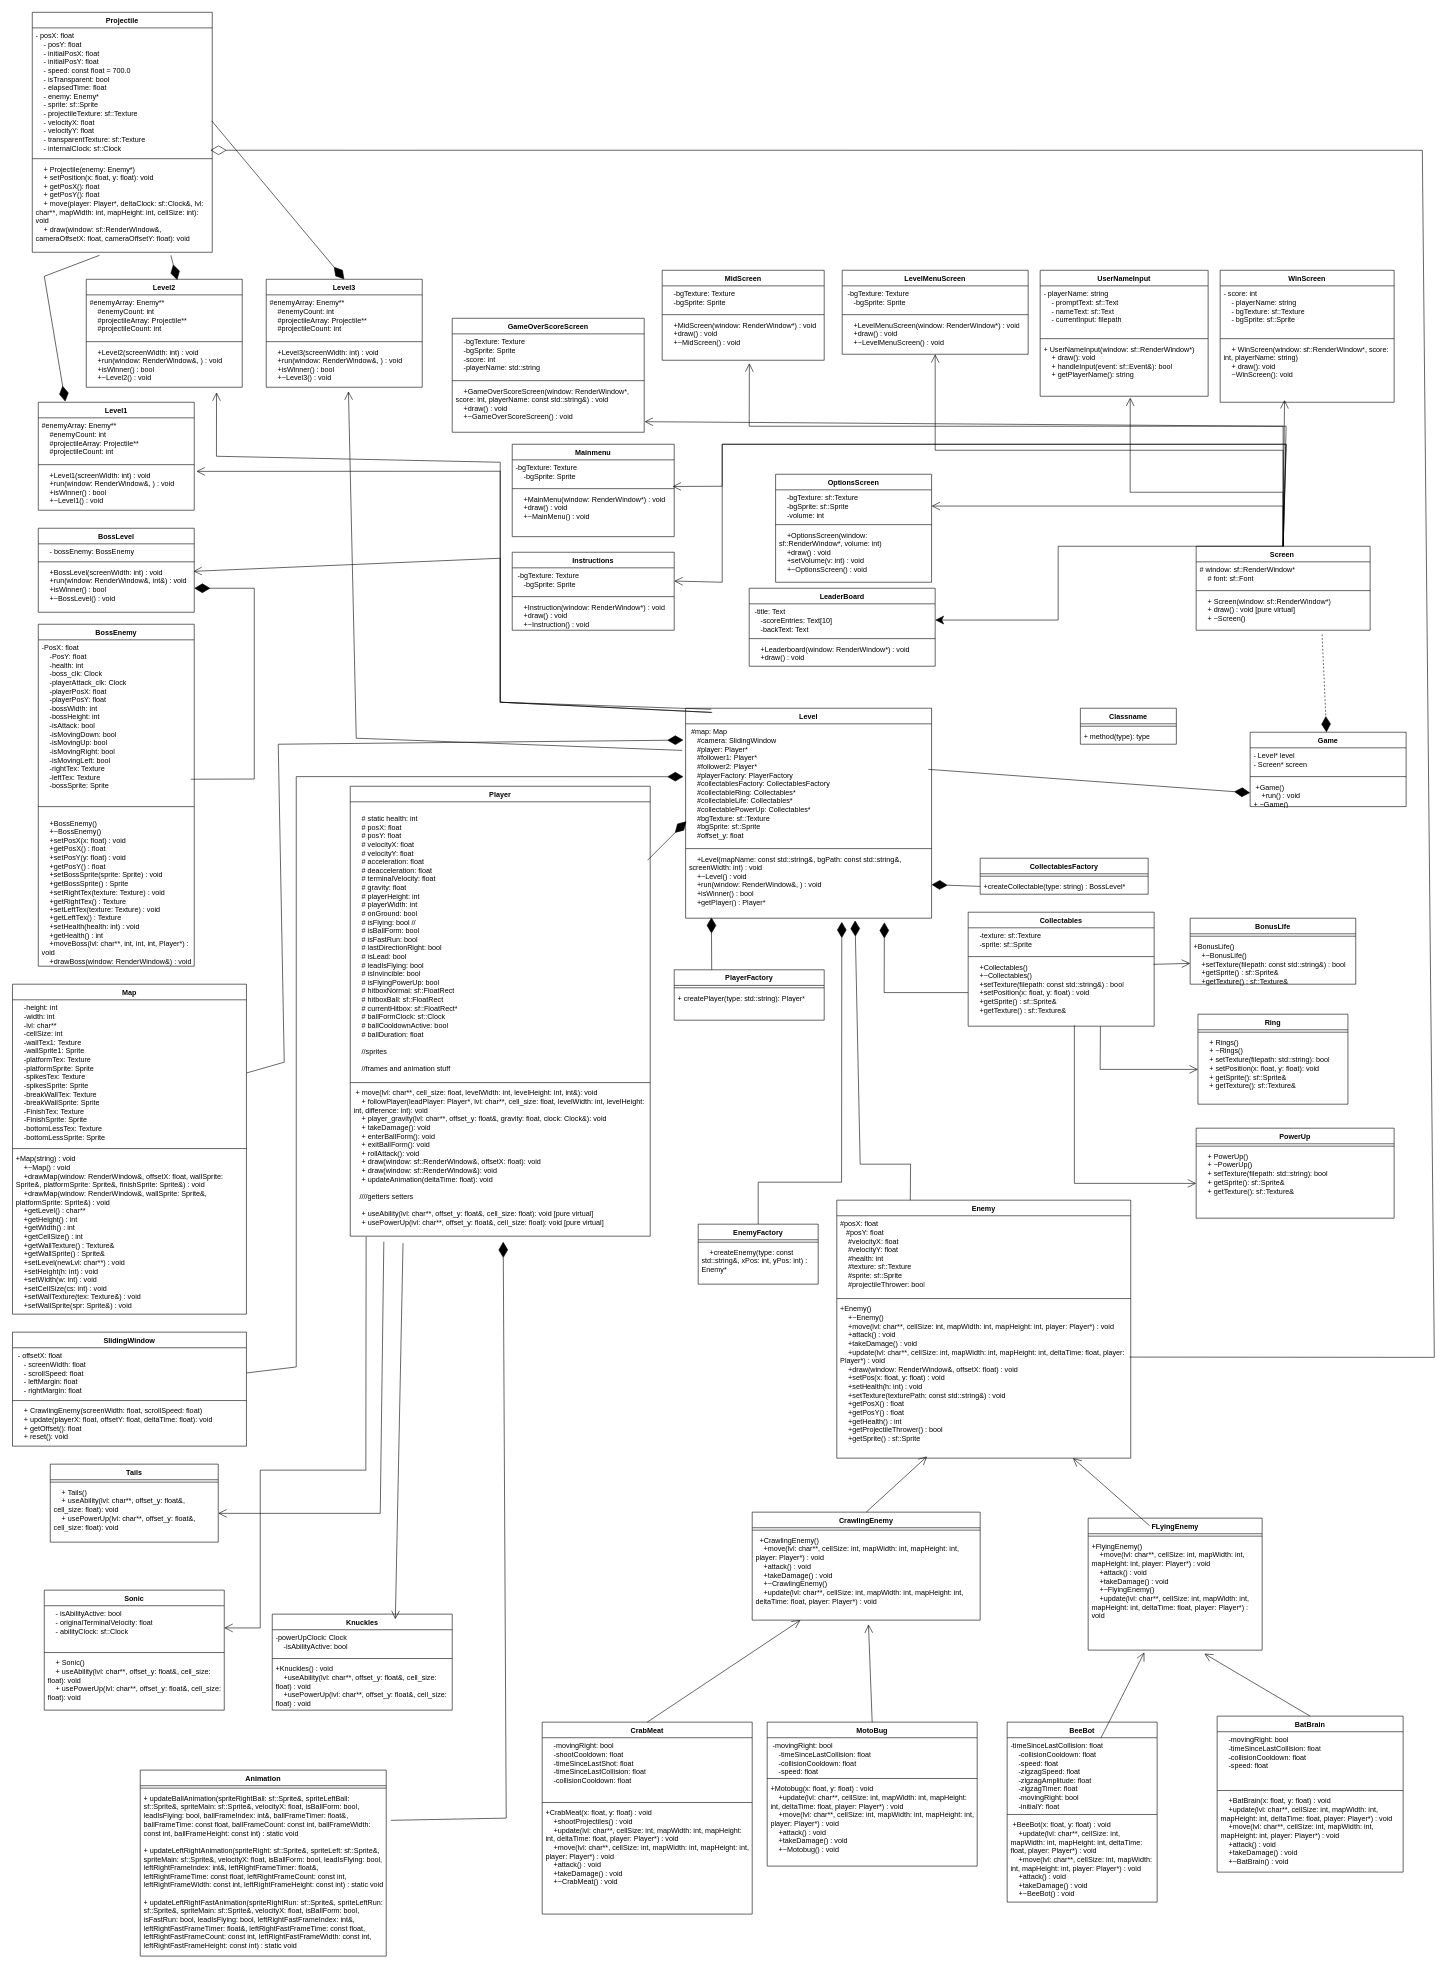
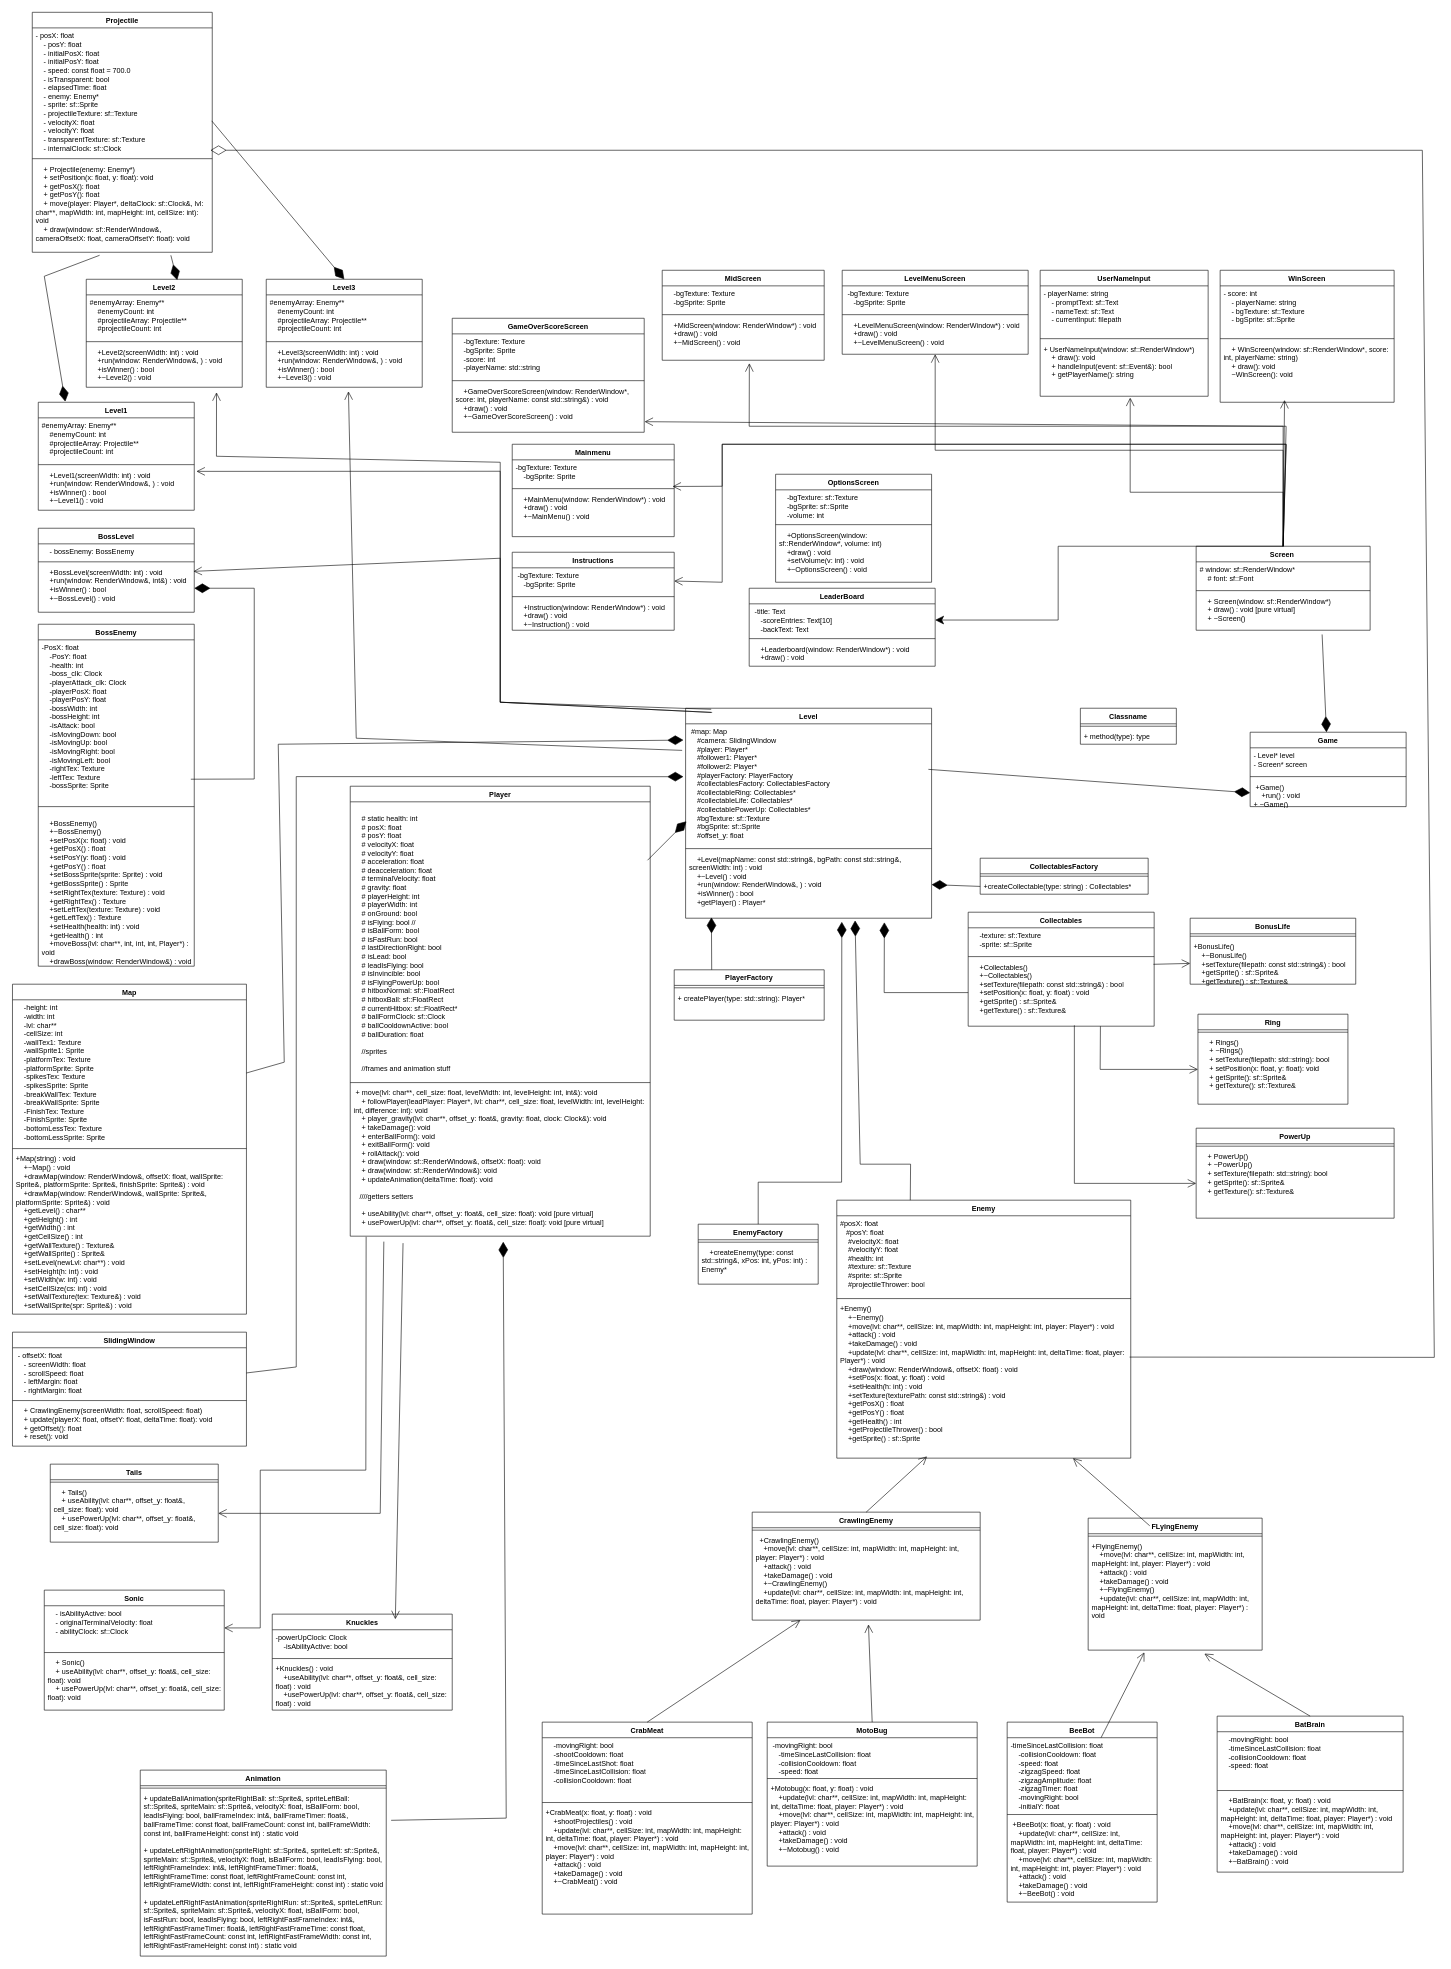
edge "Screen" -> "-bgTexture: sf::Texture -bgSprite: sf::Sprite -volume: int": removed
edge "+ Screen(window: sf::RenderWindow*) + draw() : void [pure virtual] + ~Screen()" -> "Game": style dashed -> solid
node "+createCollectable(type: string) : BossLevel*": label "+createCollectable(type: string) : BossLevel*" -> "+createCollectable(type: string) : Collectables*"
